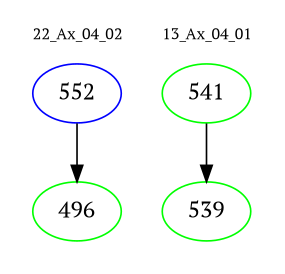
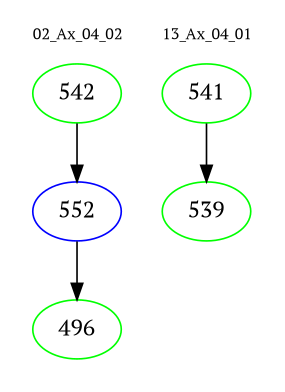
cluster "22_Ax_04_02": label "22_Ax_04_02" -> "02_Ax_04_02"
node "542": added
